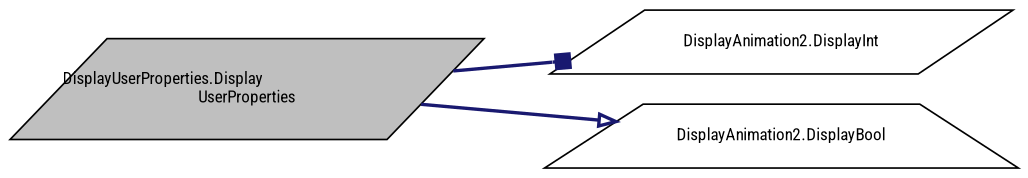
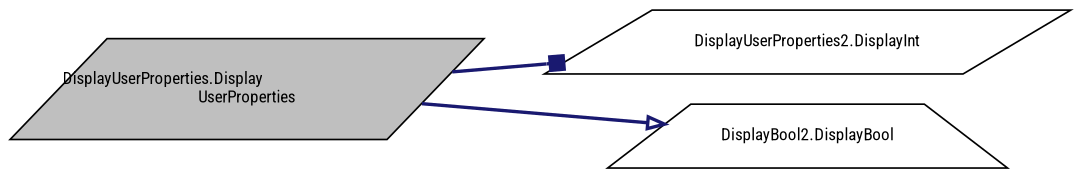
node "DisplayAnimation2.DisplayInt": label "DisplayAnimation2.DisplayInt" -> "DisplayUserProperties2.DisplayInt"
node "DisplayAnimation2.DisplayBool": label "DisplayAnimation2.DisplayBool" -> "DisplayBool2.DisplayBool"
